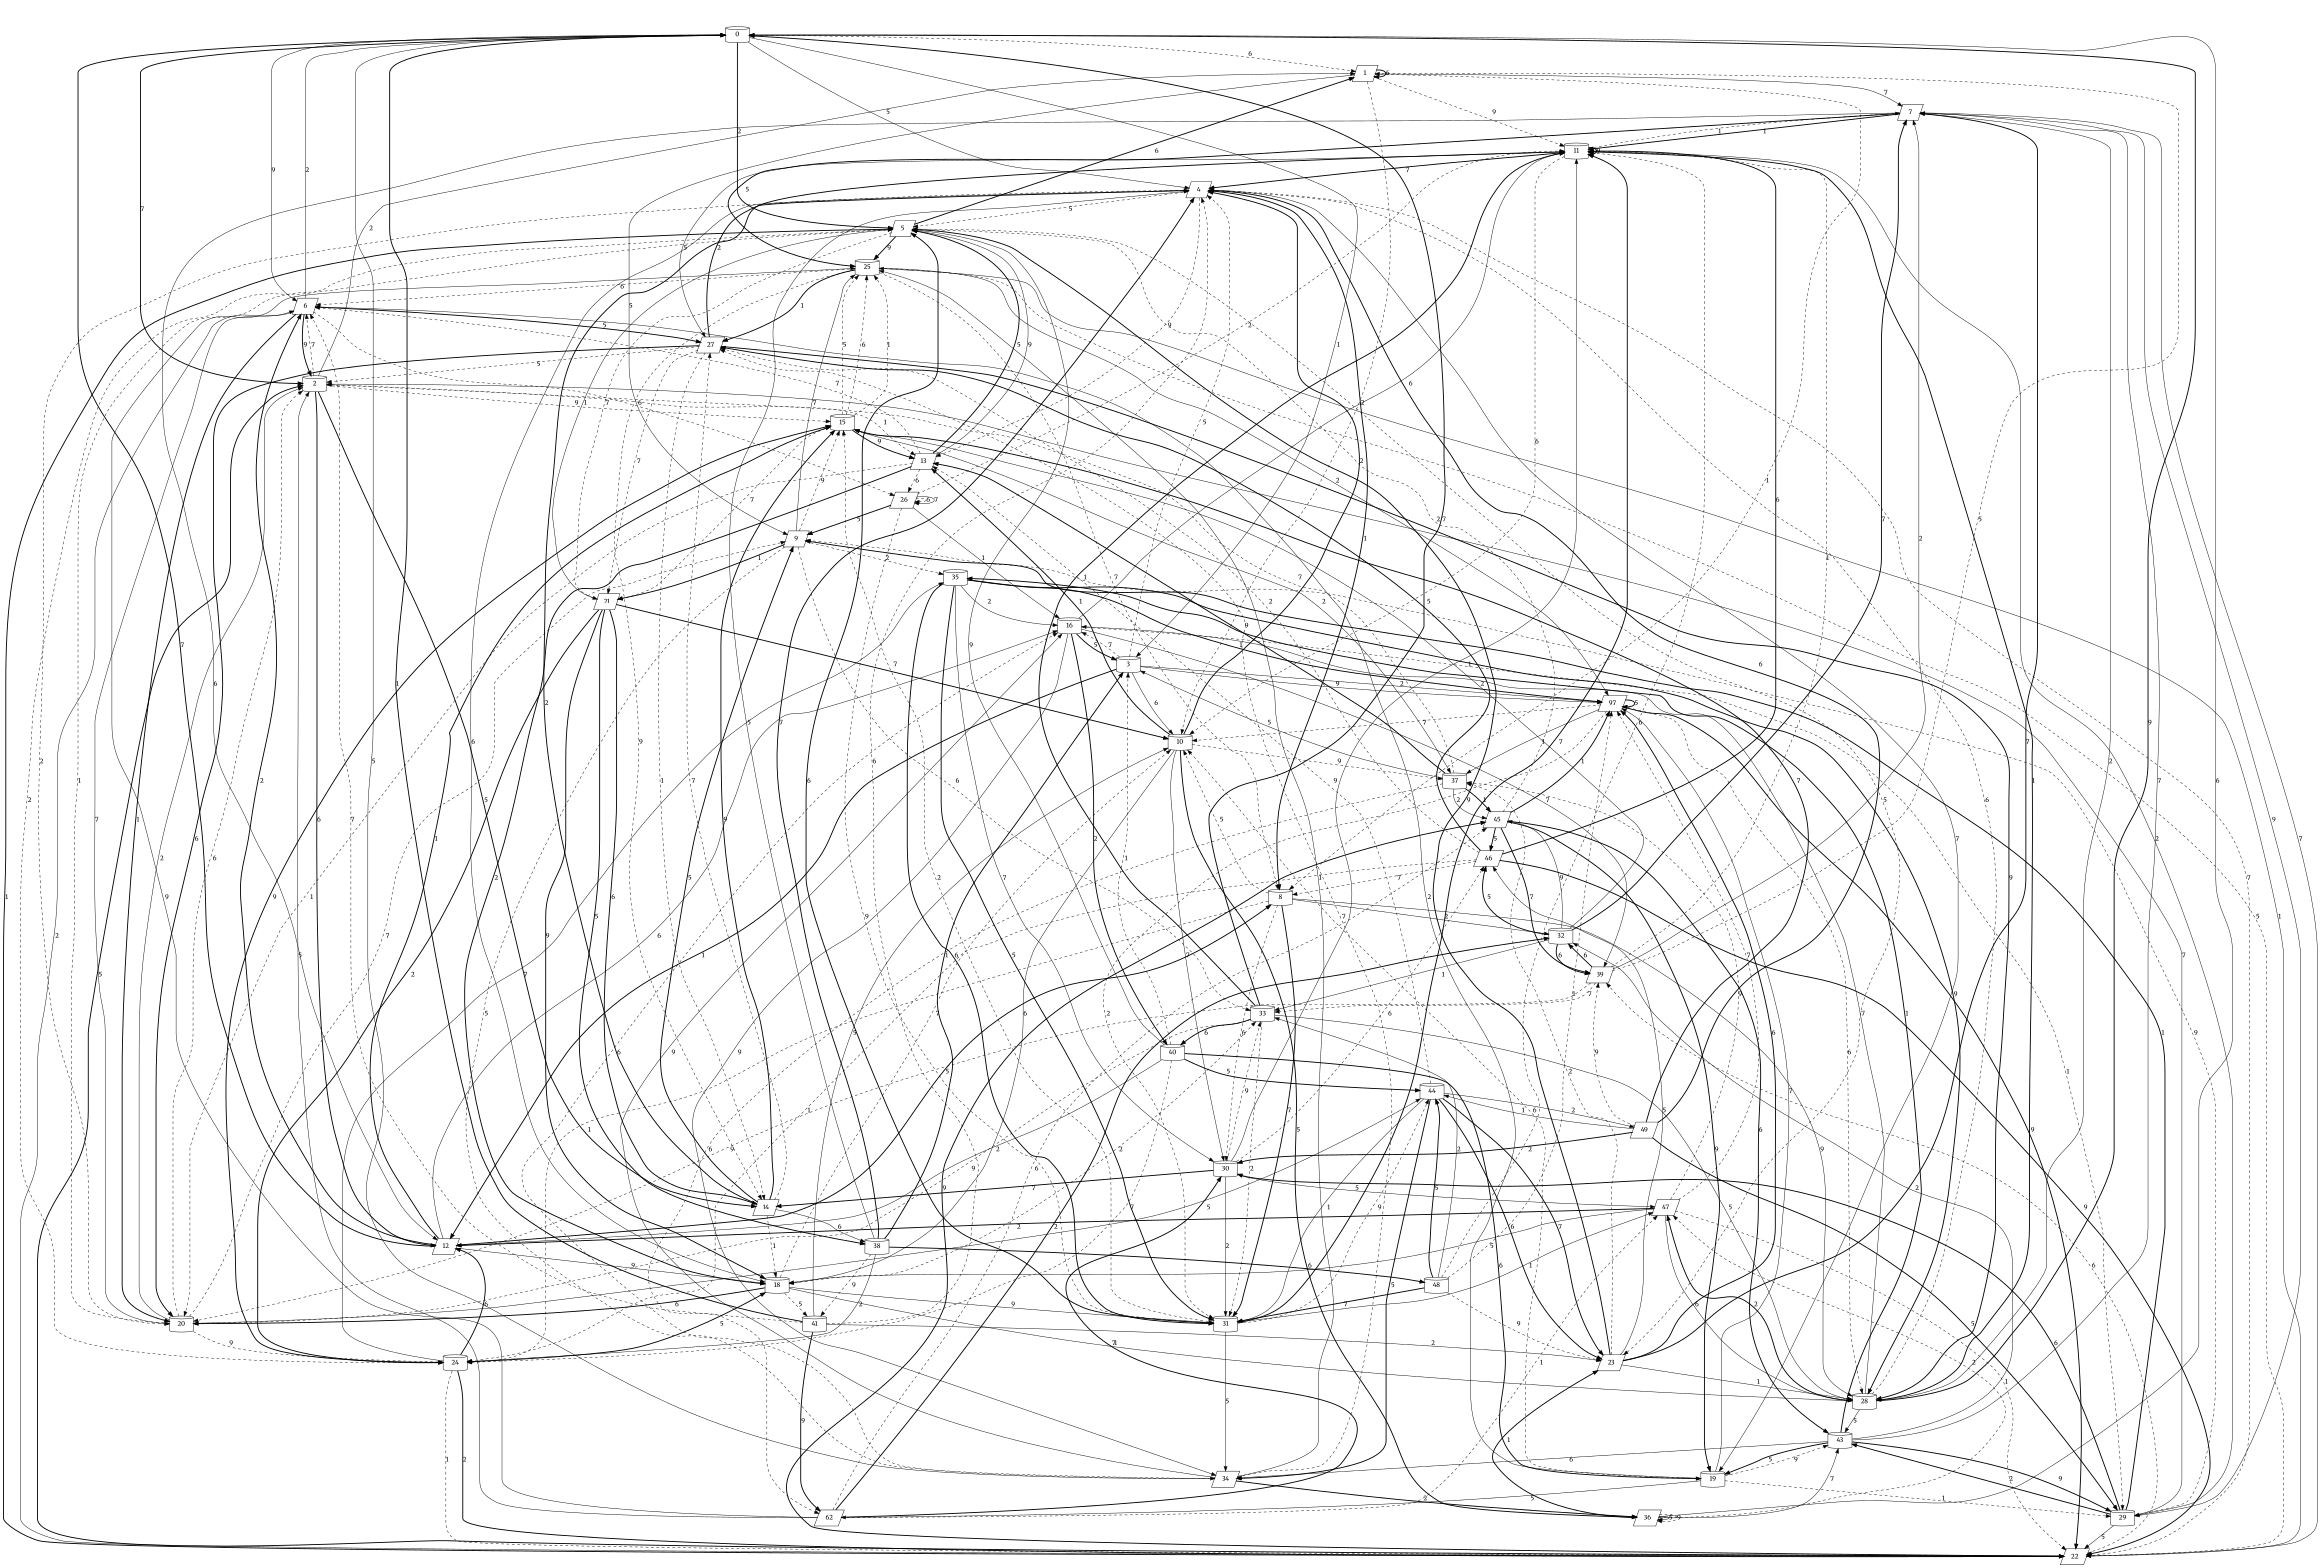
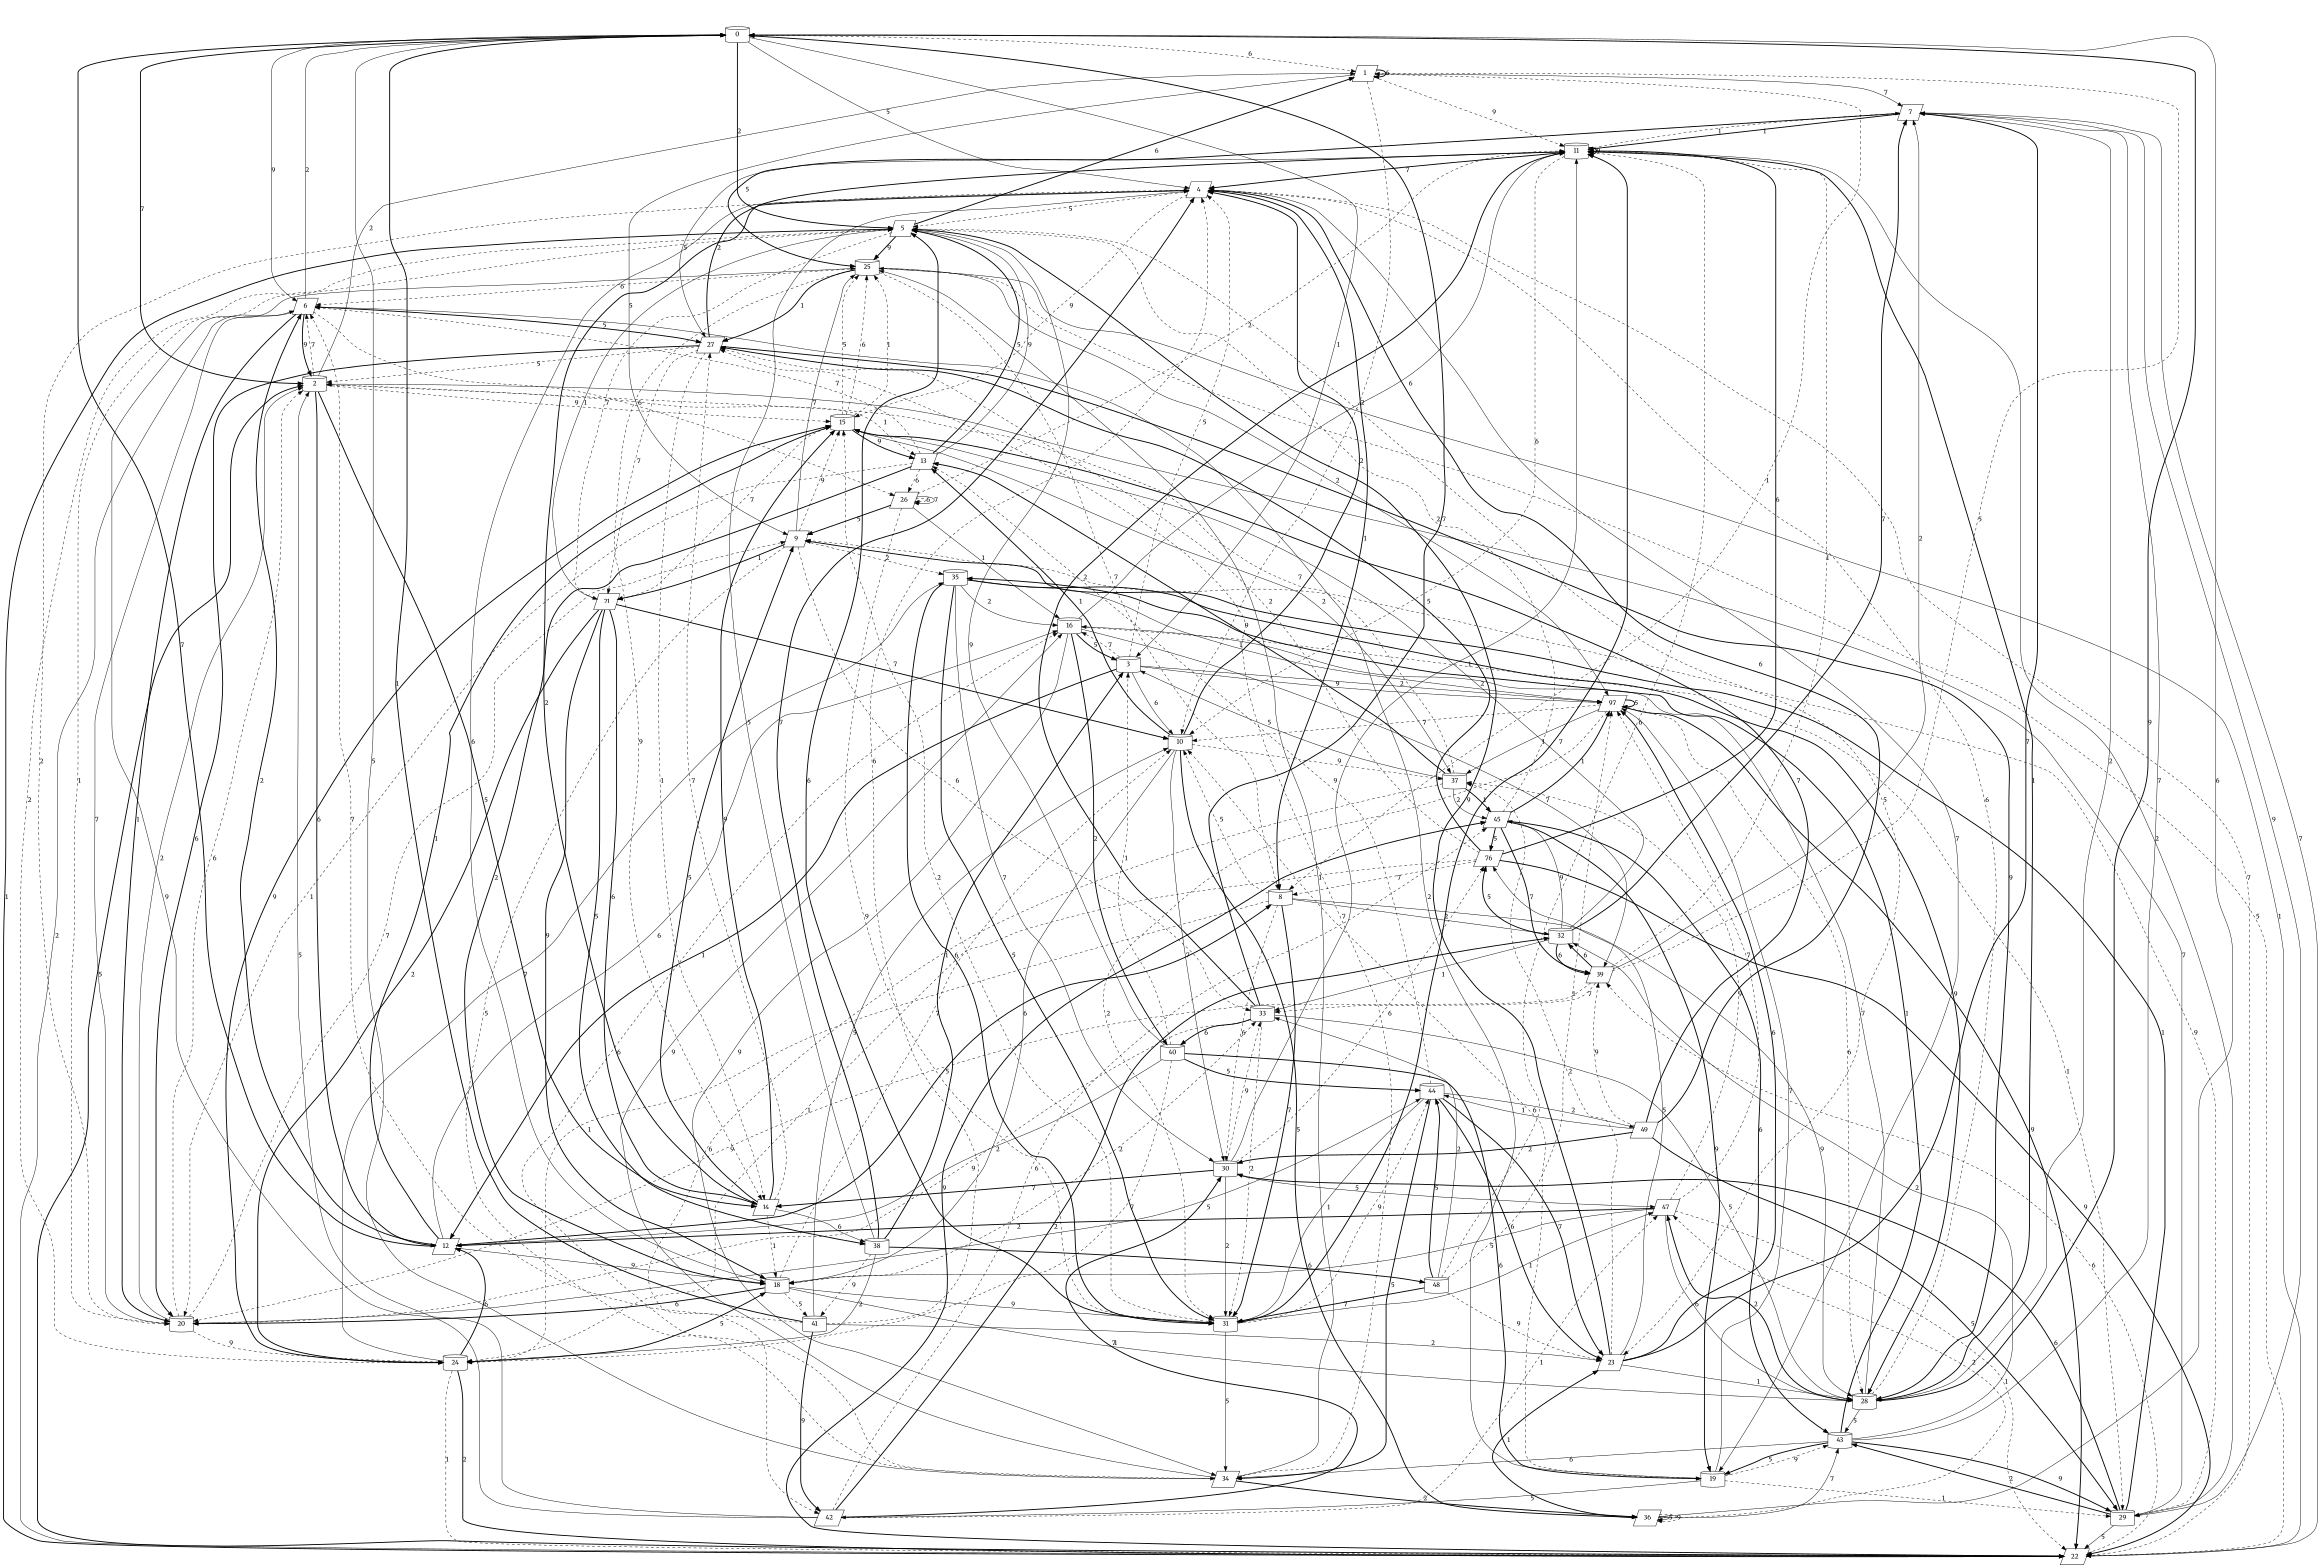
edge "7" -> "12": removed, label "6"
edge "4" -> "13": now "4" -> "15"
edge "33" -> "11": label "1" -> "2"
edge "35" -> "97": style bold -> solid
node "46": label "46" -> "76"
node "62": label "62" -> "42"
